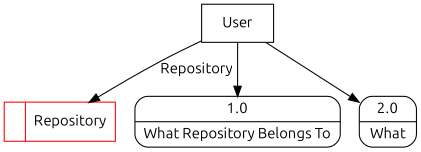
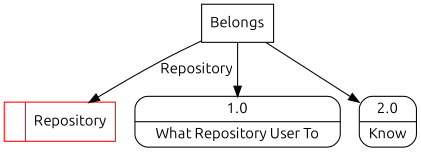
node "User": label "User" -> "Belongs"
node "1.0": text "What Repository Belongs To" -> "What Repository User To"
node "2.0": text "What" -> "Know"
